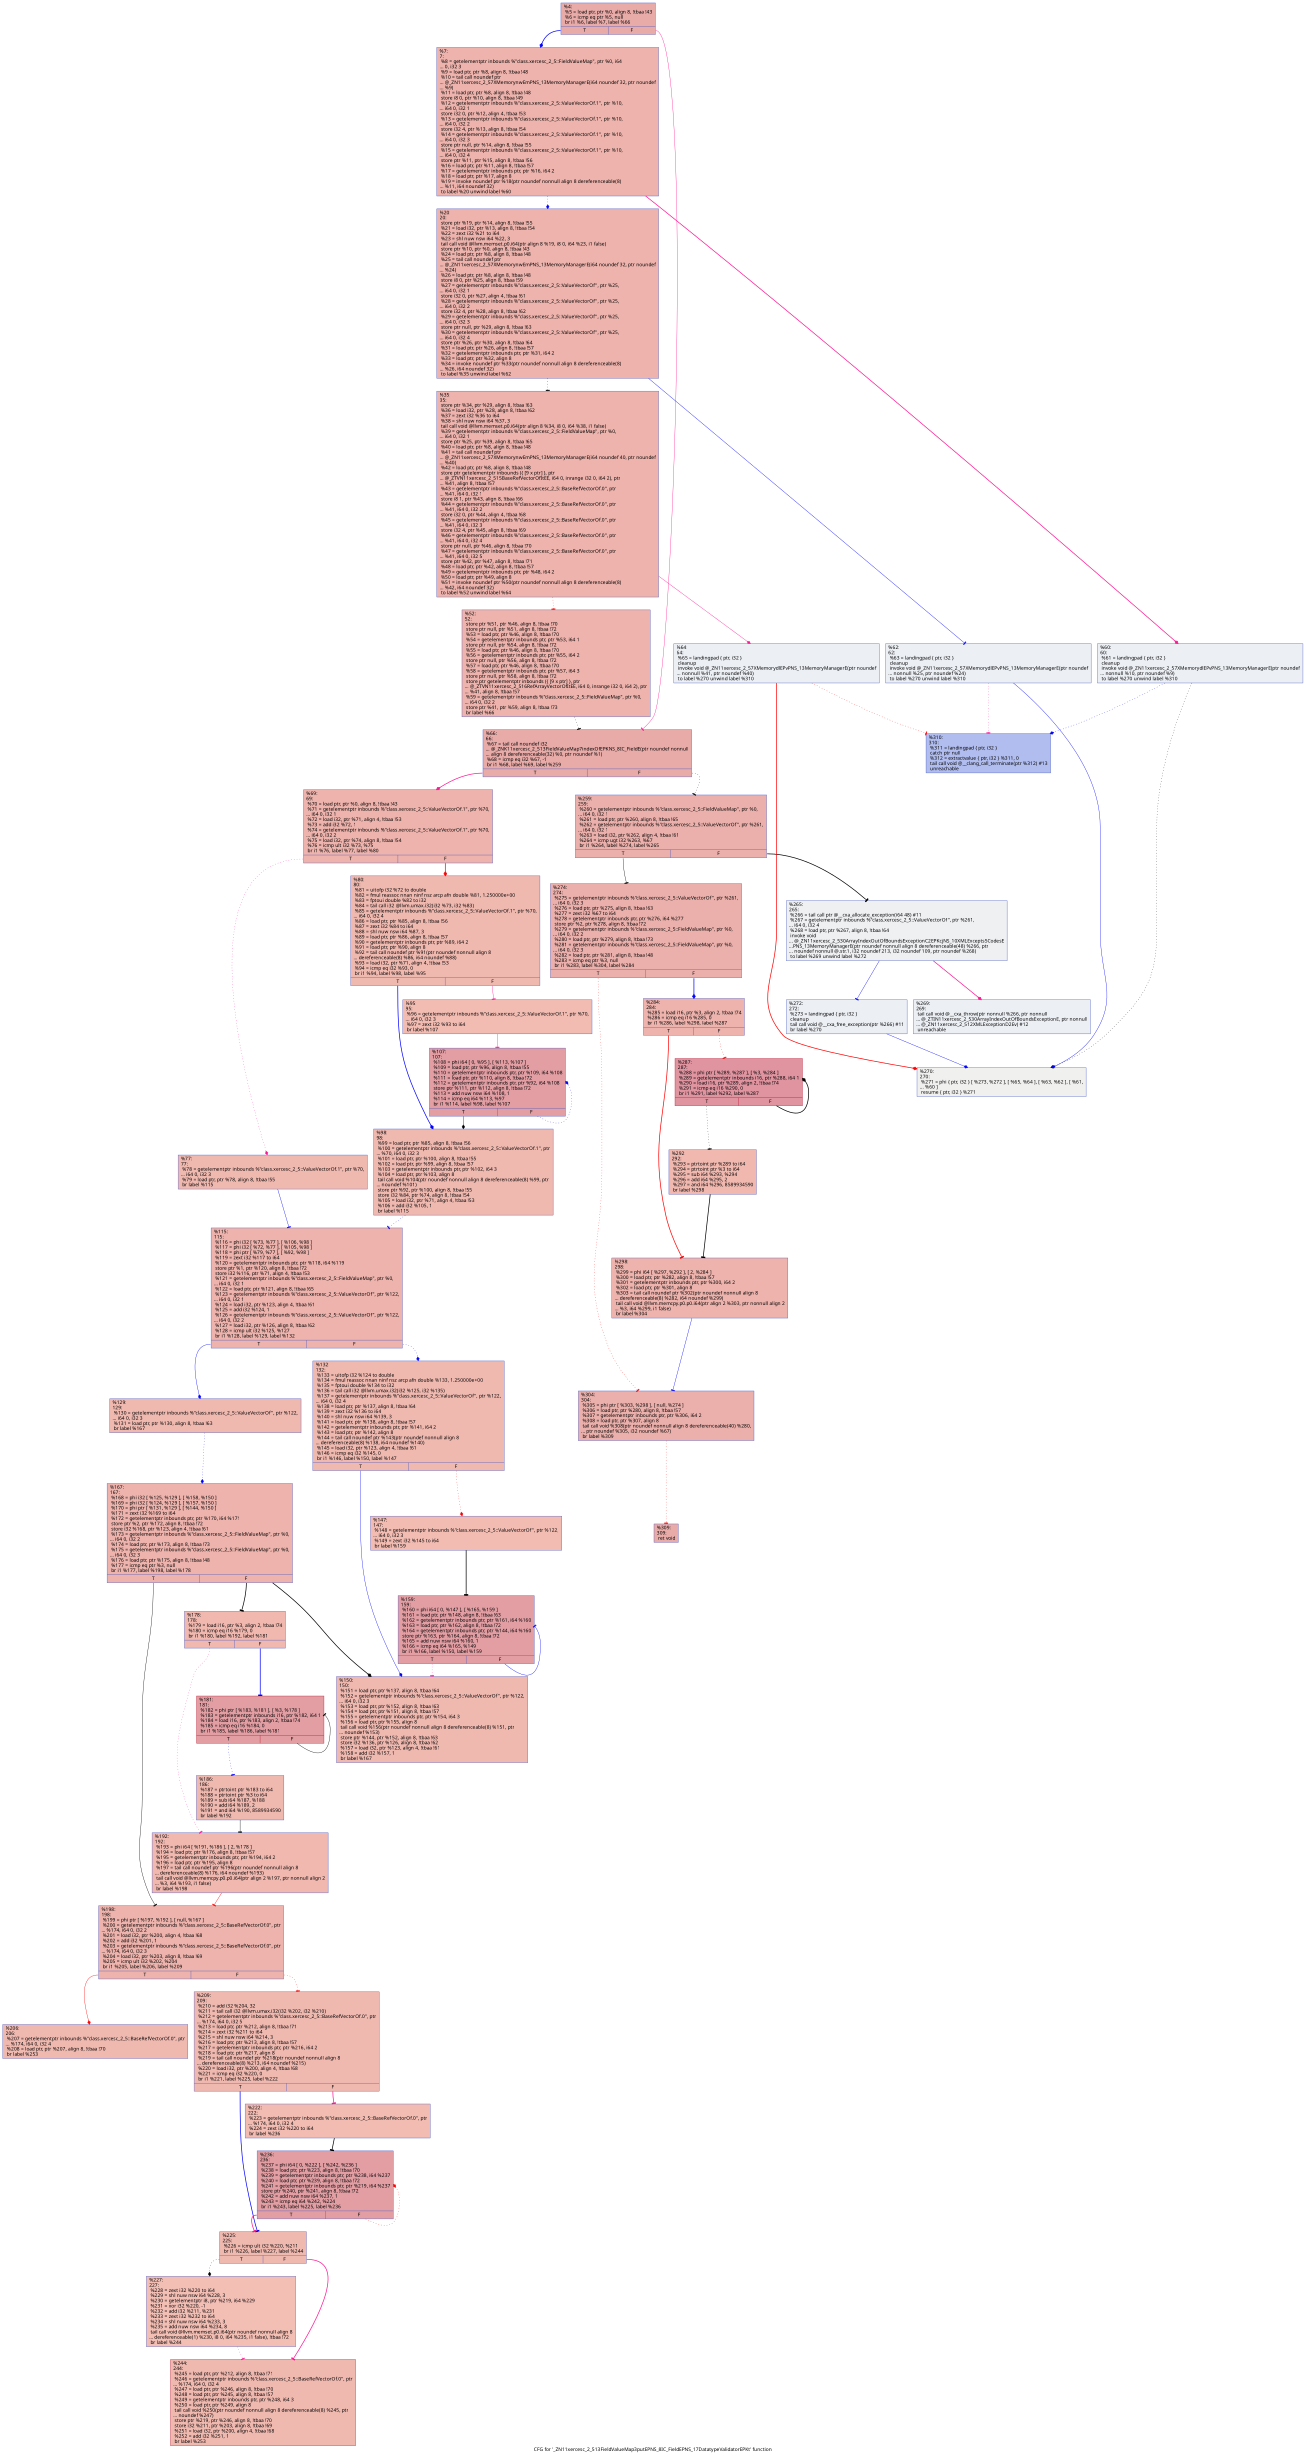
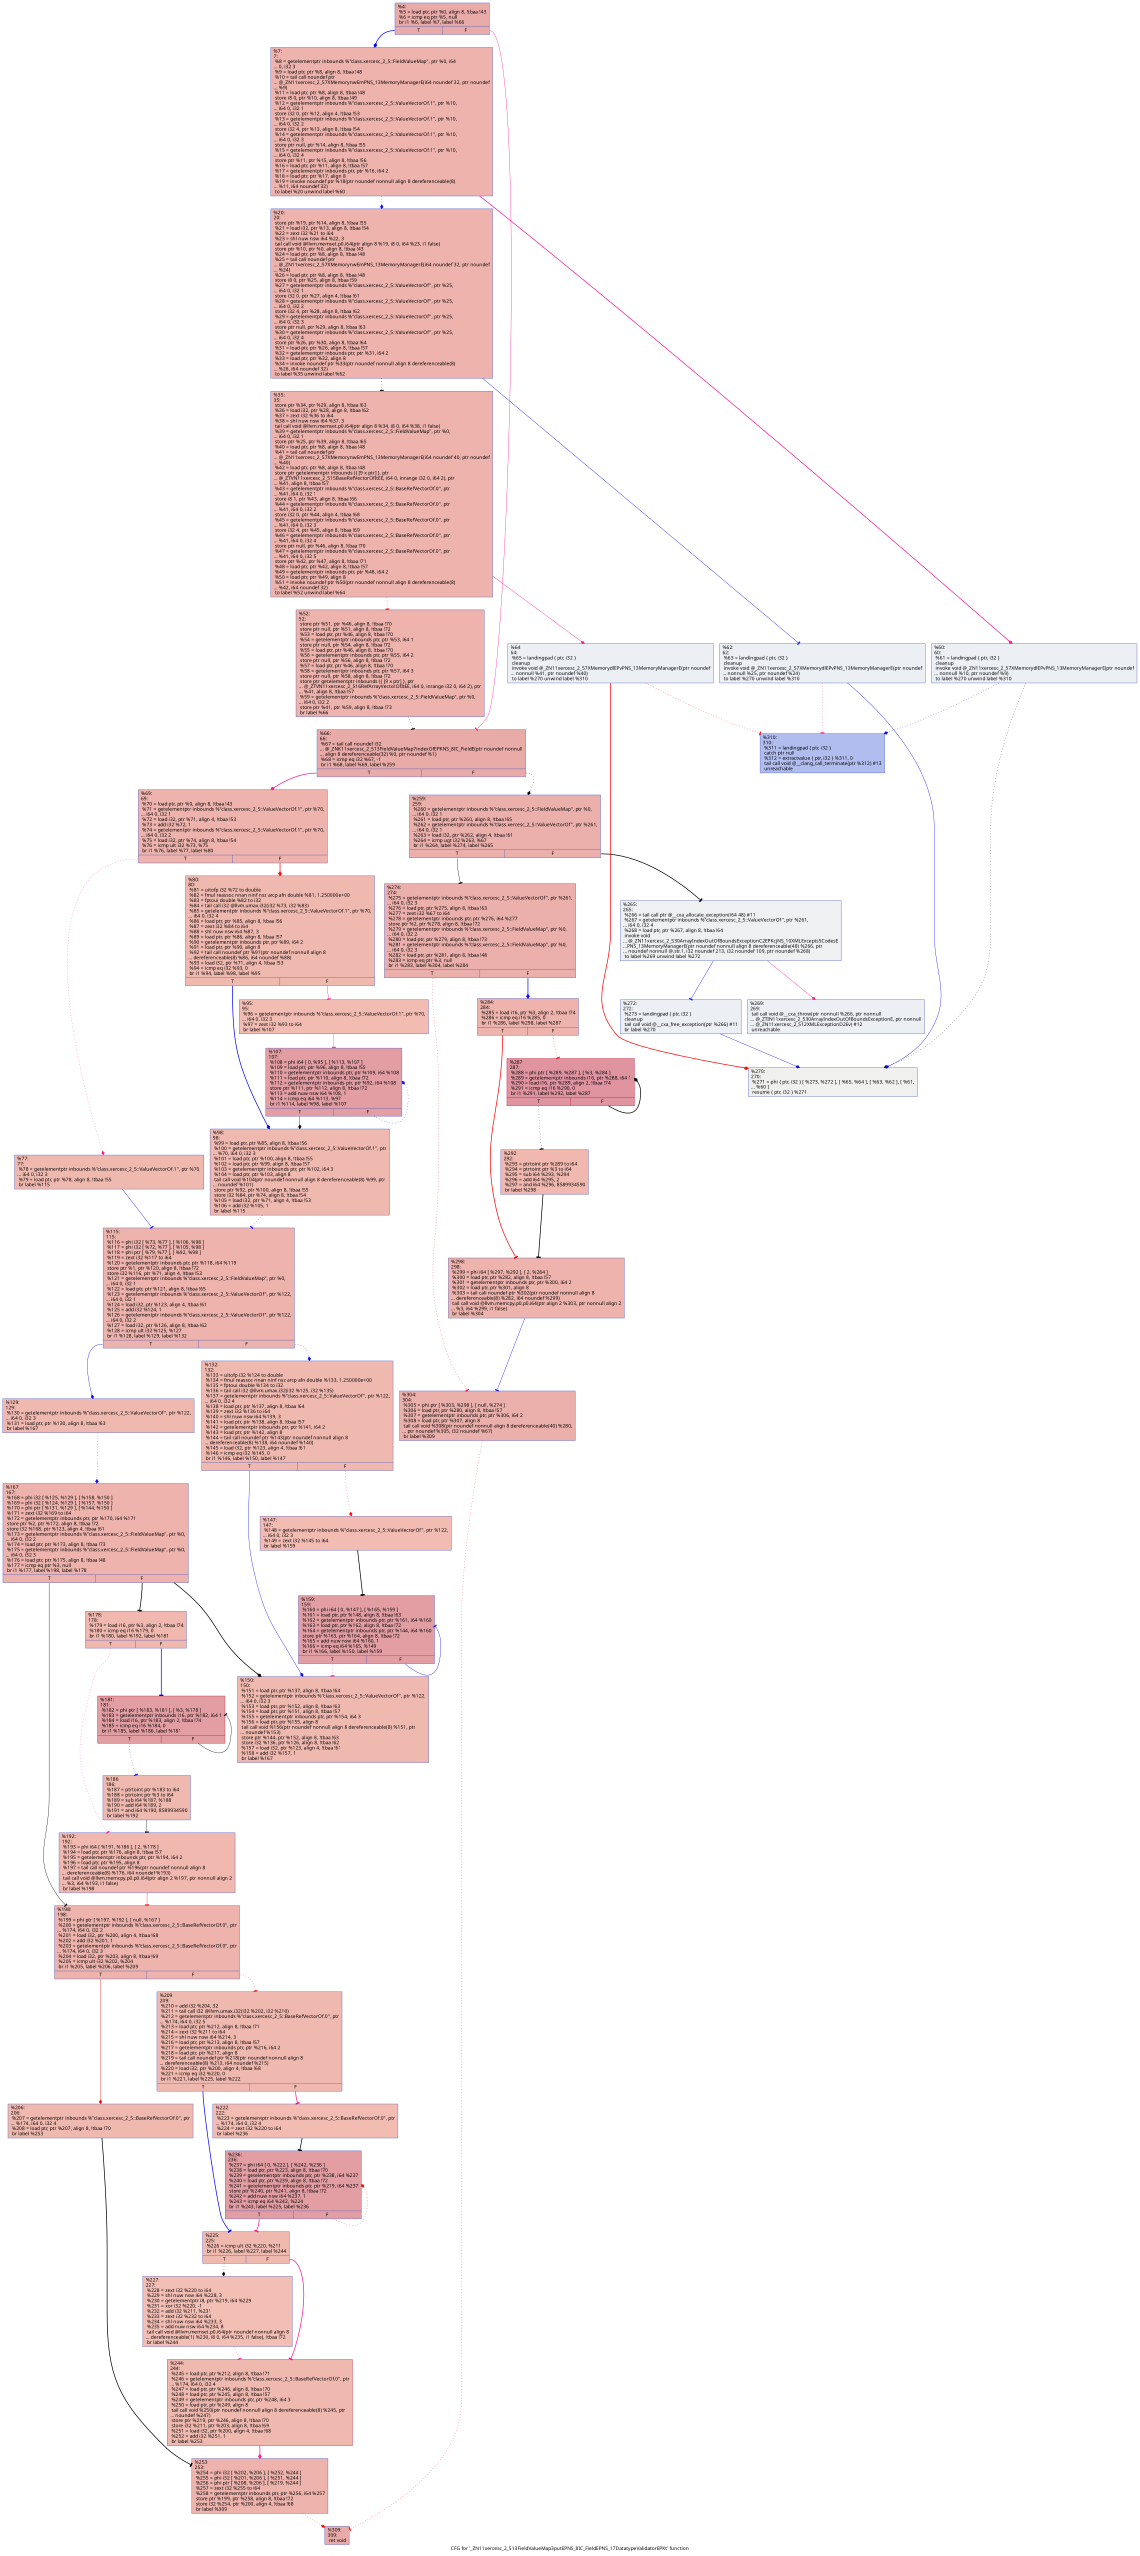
edge "%66:" -> "%259:": arrowhead tee -> diamond
edge "%265:" -> "%269:": style bold -> solid
node "%253:": added
